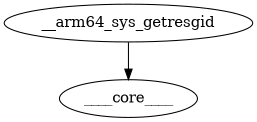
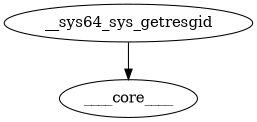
node "__arm64_sys_getresgid": label "__arm64_sys_getresgid" -> "__sys64_sys_getresgid"
